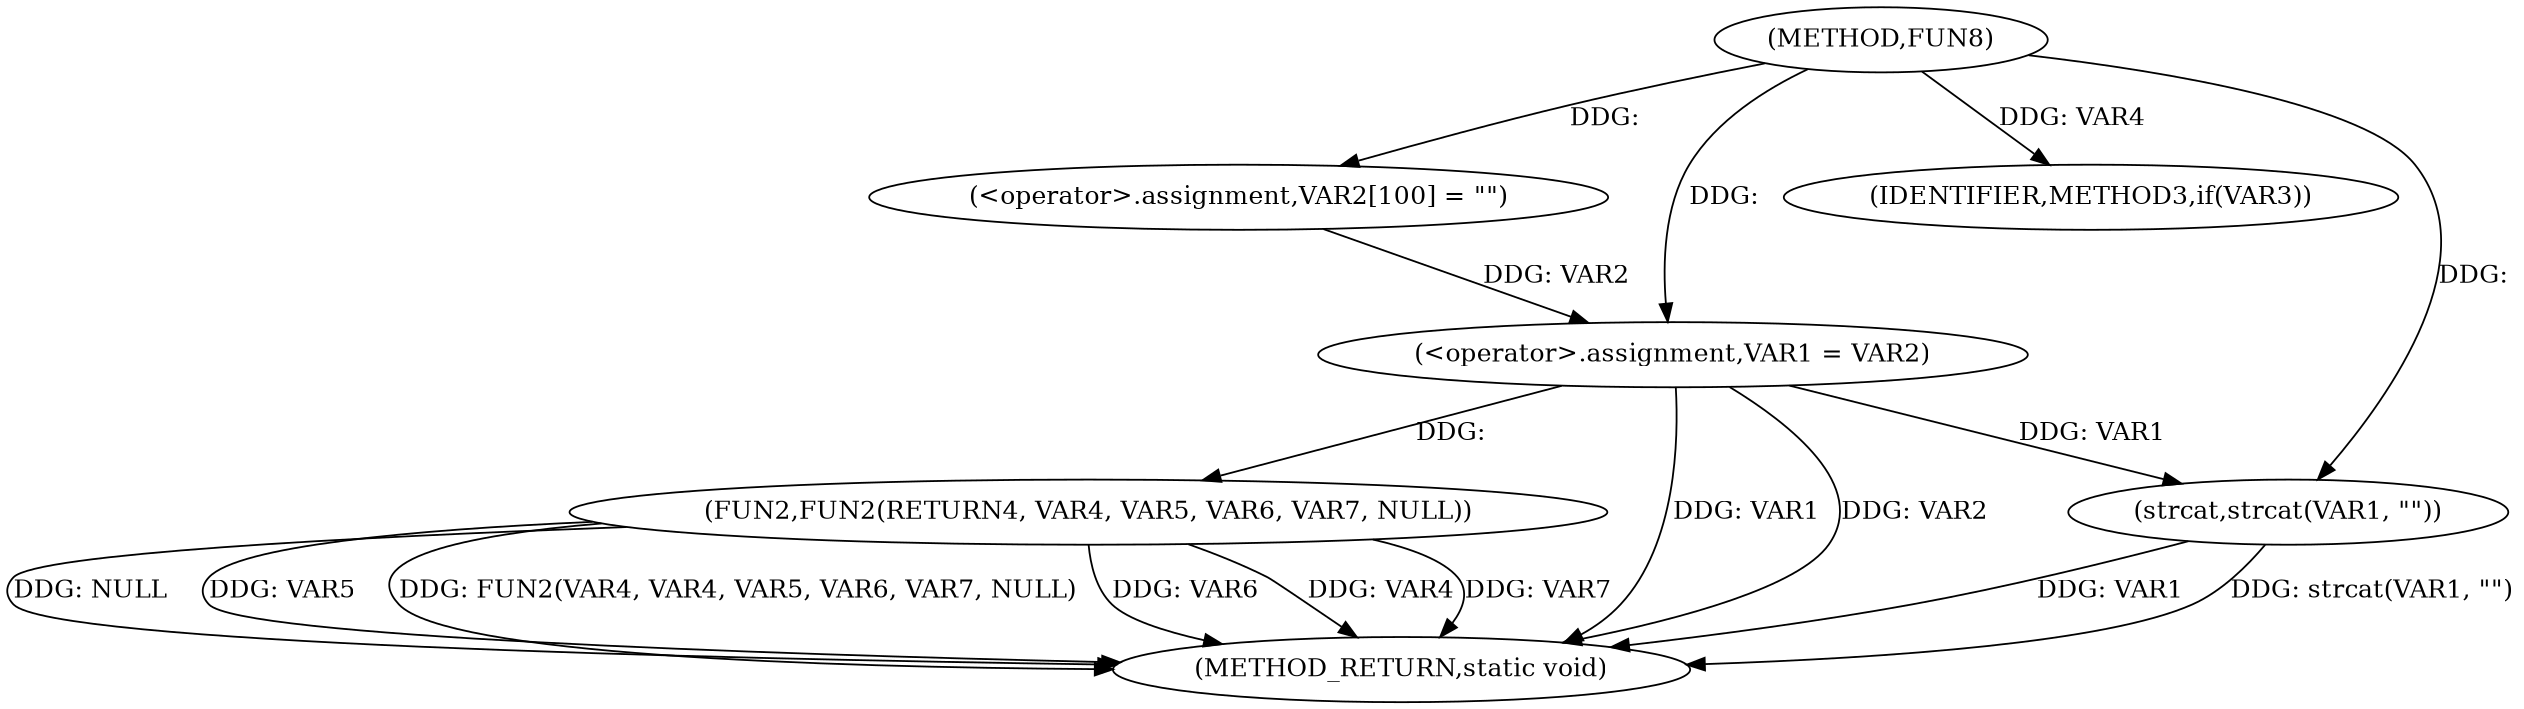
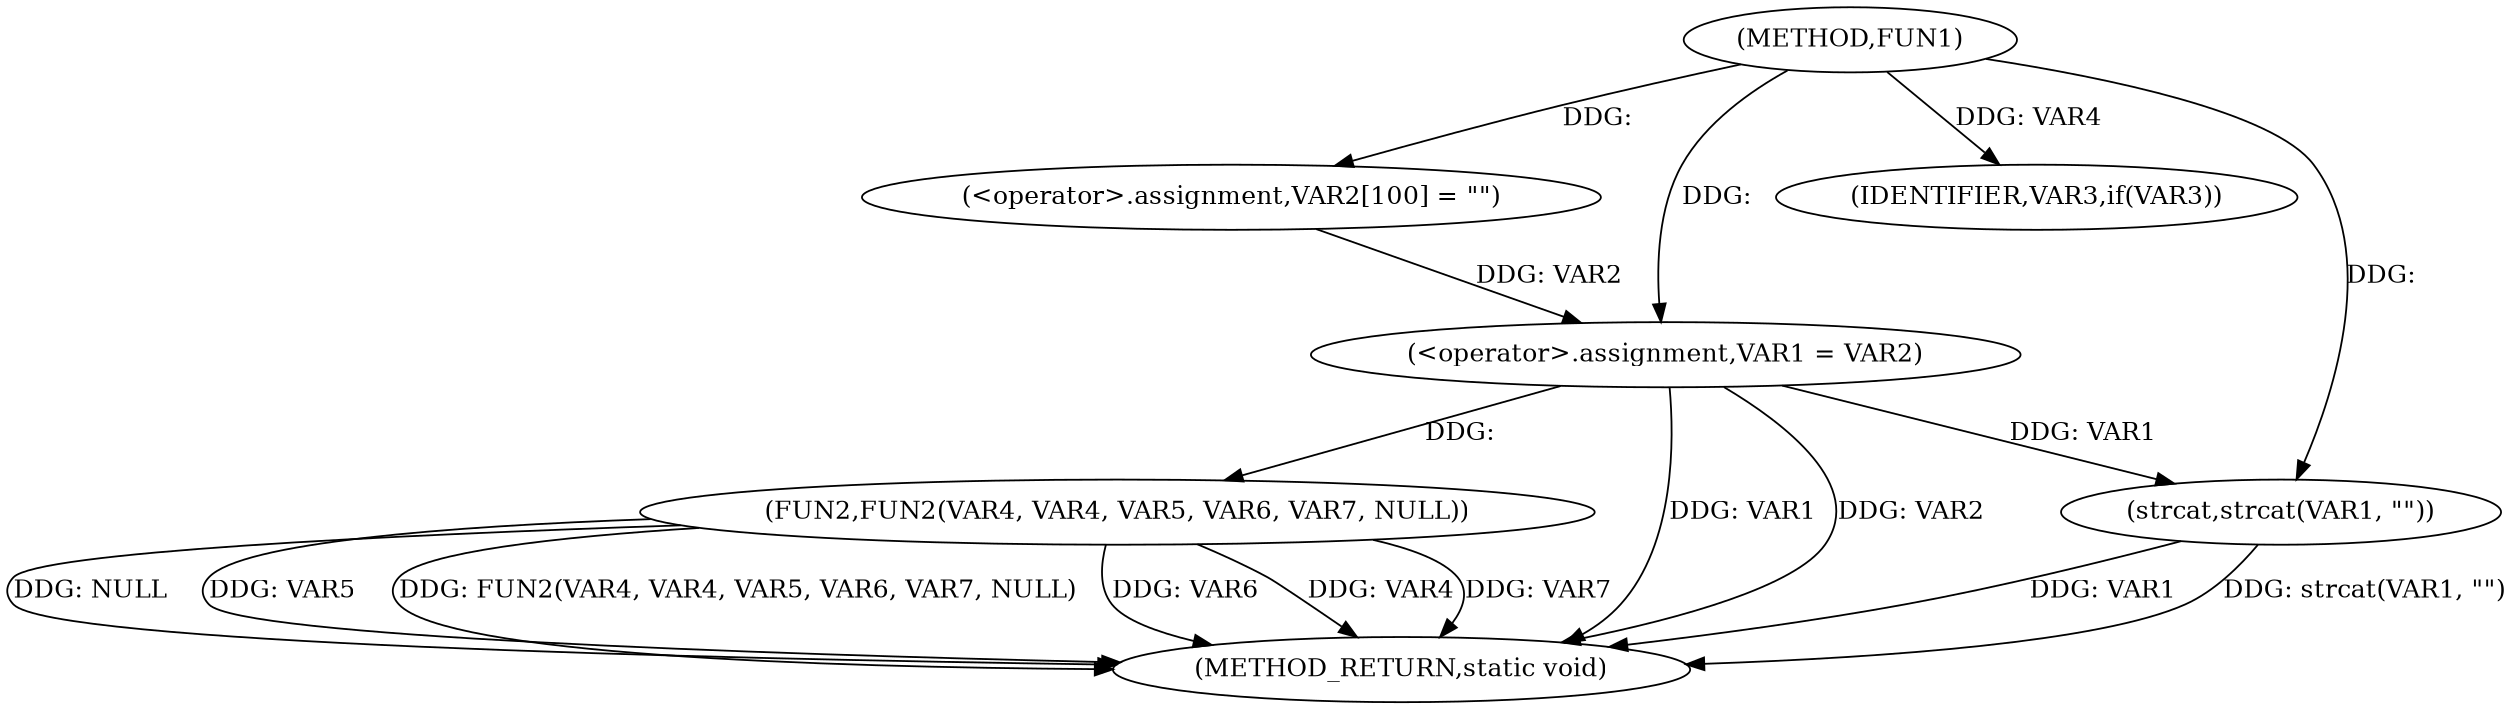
node "(METHOD,FUN8)": label "(METHOD,FUN8)" -> "(METHOD,FUN1)"
node "(IDENTIFIER,METHOD3,if(VAR3))": label "(IDENTIFIER,METHOD3,if(VAR3))" -> "(IDENTIFIER,VAR3,if(VAR3))"
node "(FUN2,FUN2(RETURN4, VAR4, VAR5, VAR6, VAR7, NULL))": label "(FUN2,FUN2(RETURN4, VAR4, VAR5, VAR6, VAR7, NULL))" -> "(FUN2,FUN2(VAR4, VAR4, VAR5, VAR6, VAR7, NULL))"
